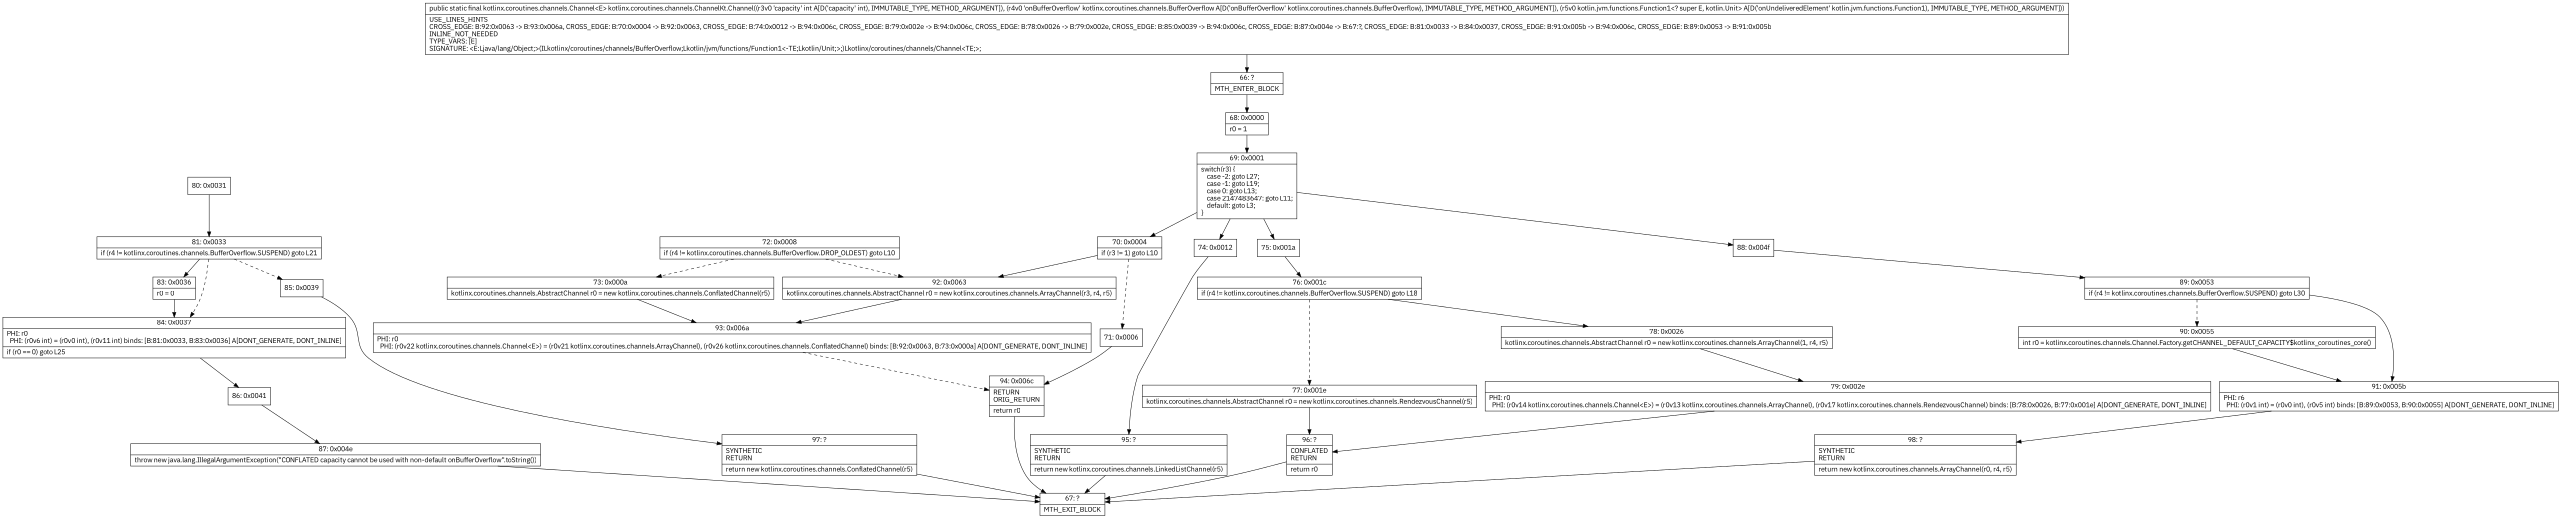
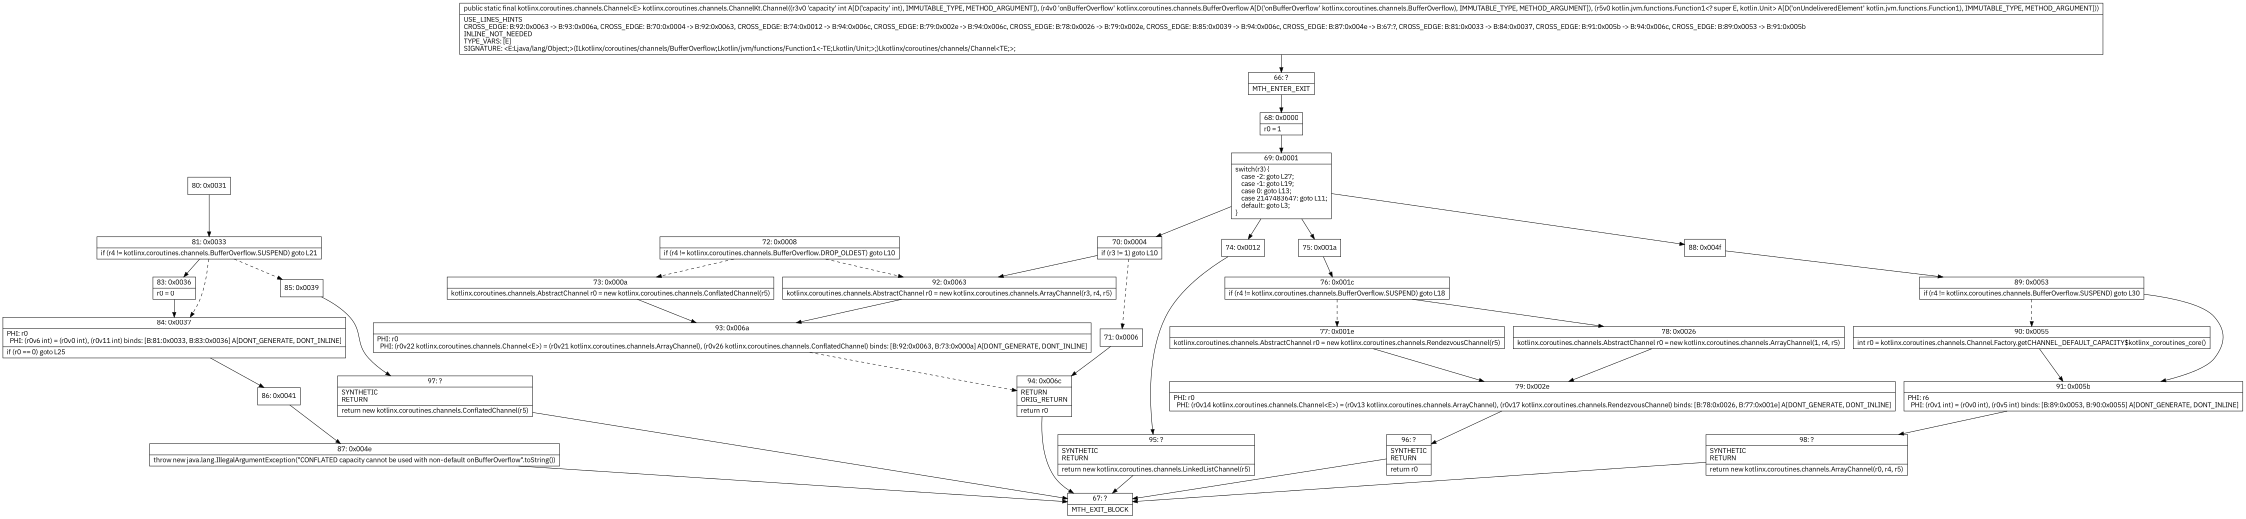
node "66: ?": text "MTH_ENTER_BLOCK" -> "MTH_ENTER_EXIT"
edge "77: 0x001e" -> "96: ?": now "77: 0x001e" -> "79: 0x002e"
node "96: ?": text "CONFLATED" -> "SYNTHETIC"
